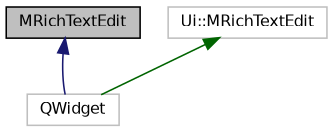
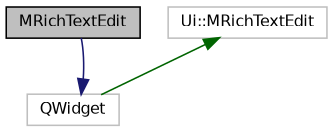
edge "QWidget" -> "MRichTextEdit": reversed
